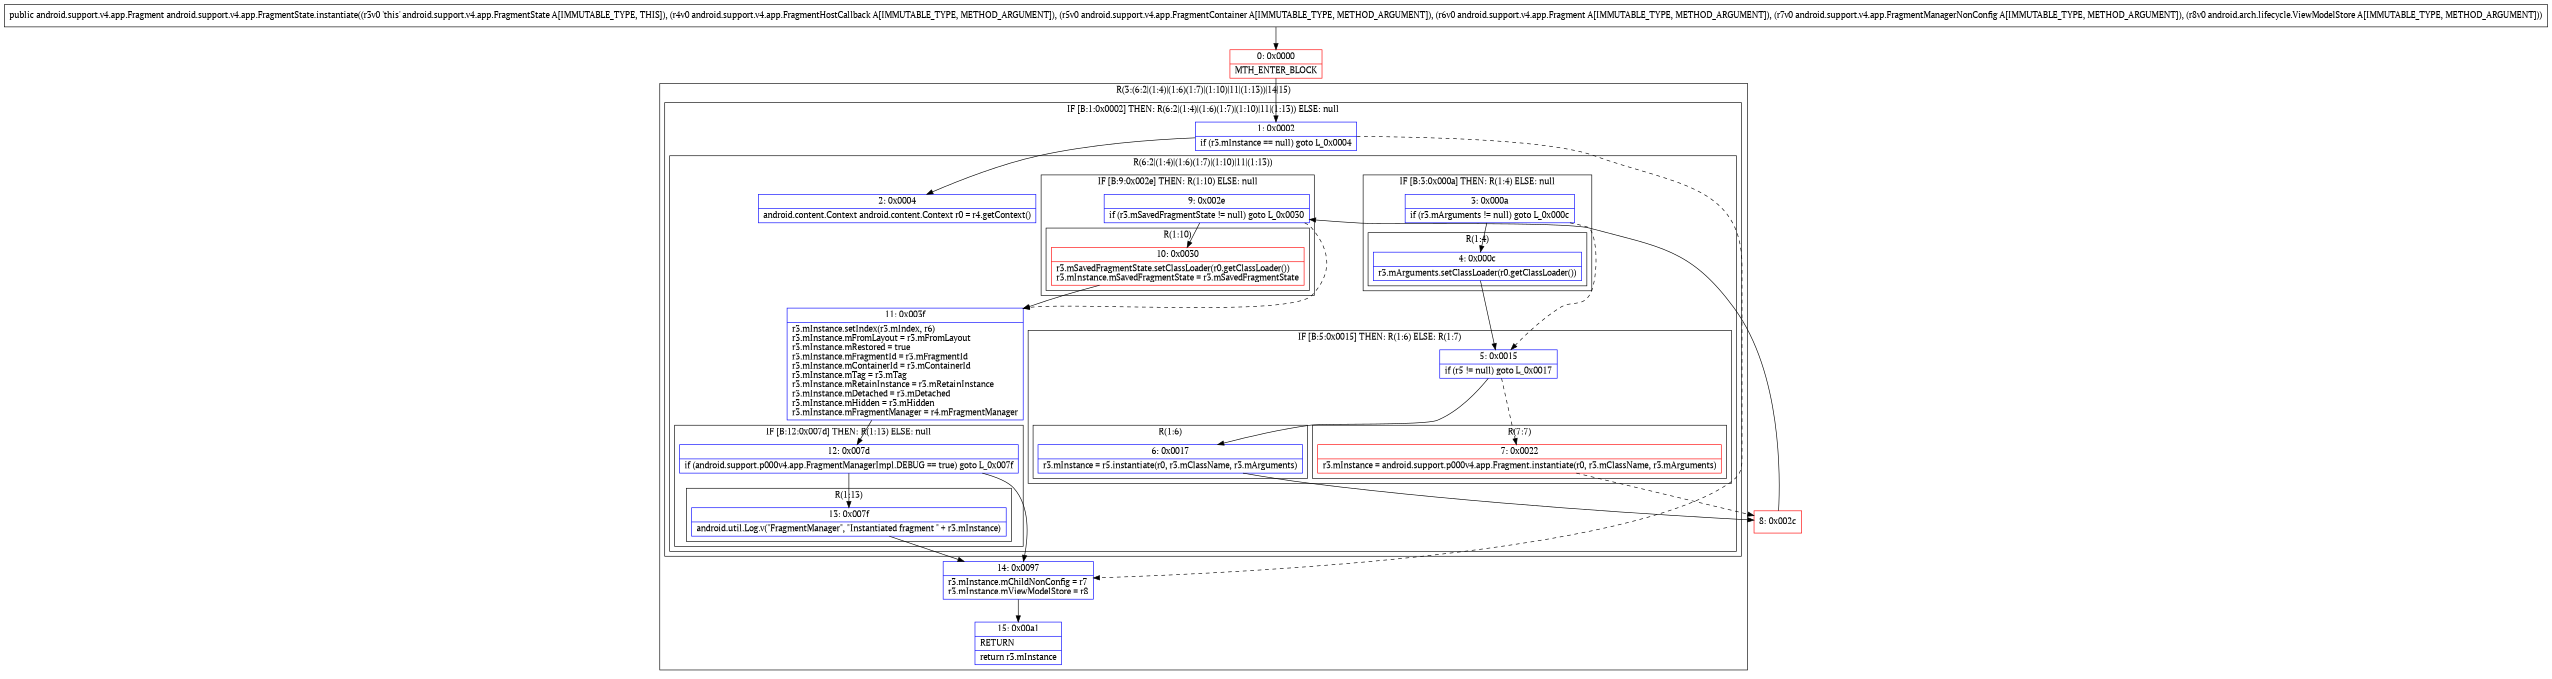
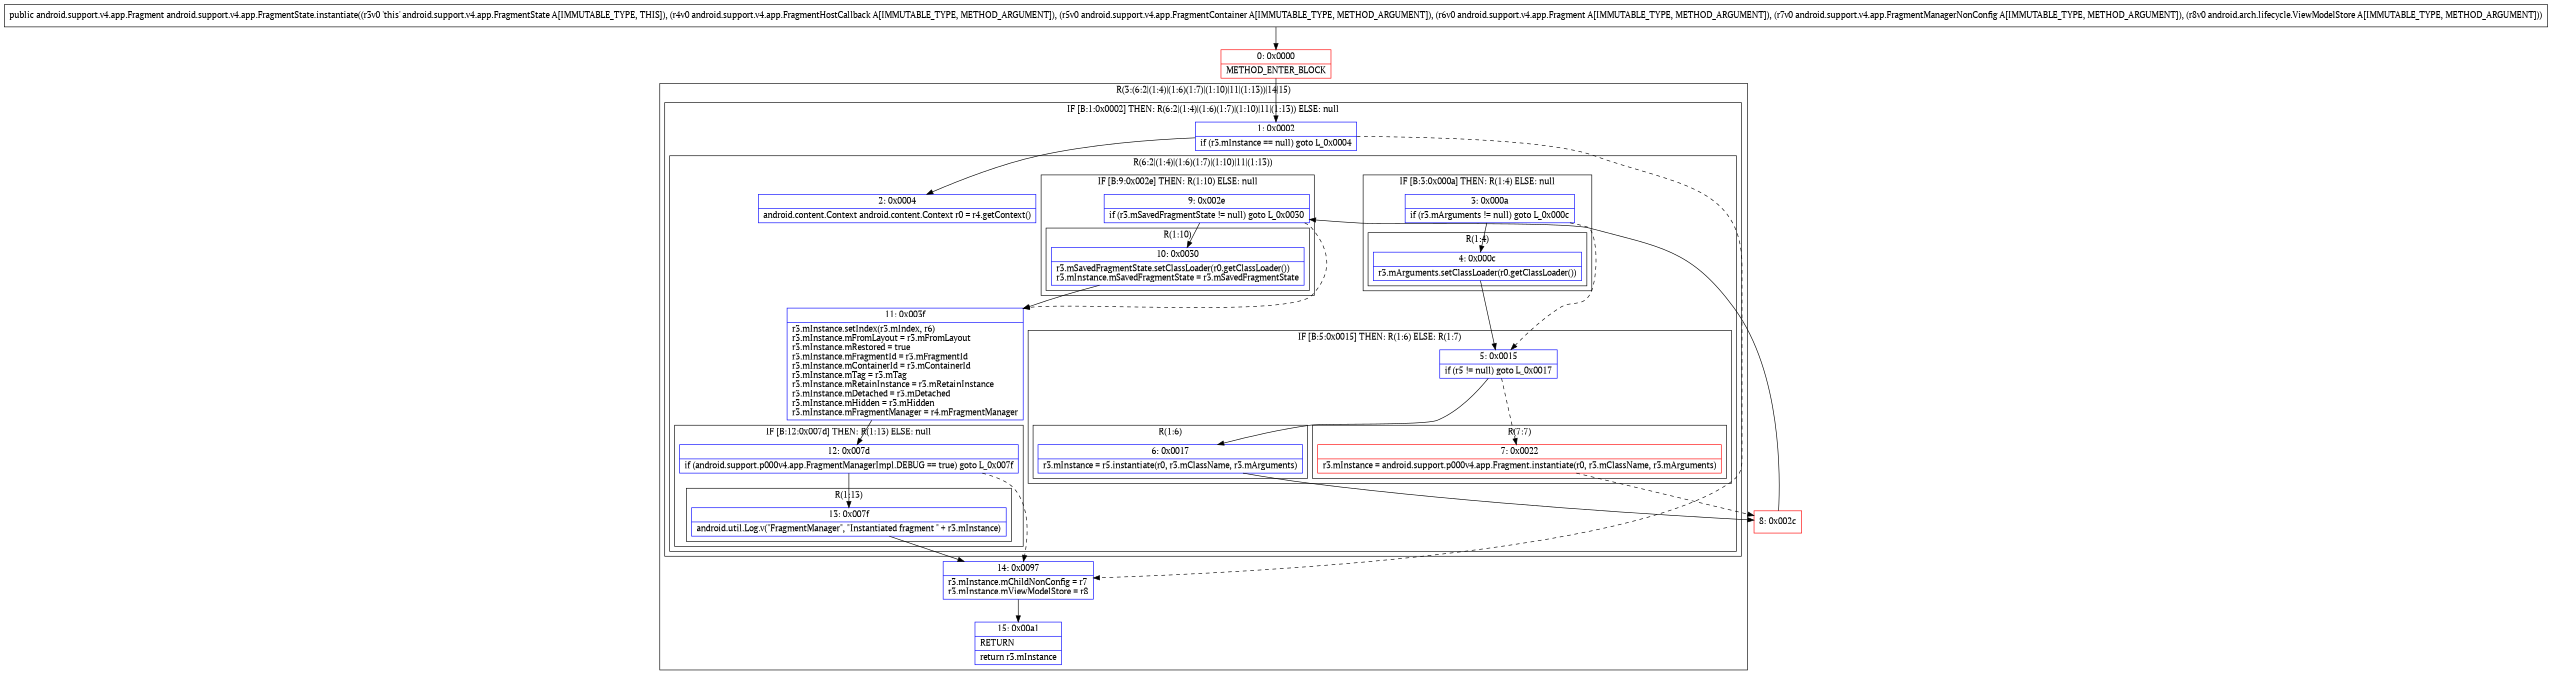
node "0: 0x0000": text "MTH_ENTER_BLOCK" -> "METHOD_ENTER_BLOCK"
node "10: 0x0030": color red -> blue
edge "12: 0x007d" -> "14: 0x0097": style solid -> dashed
